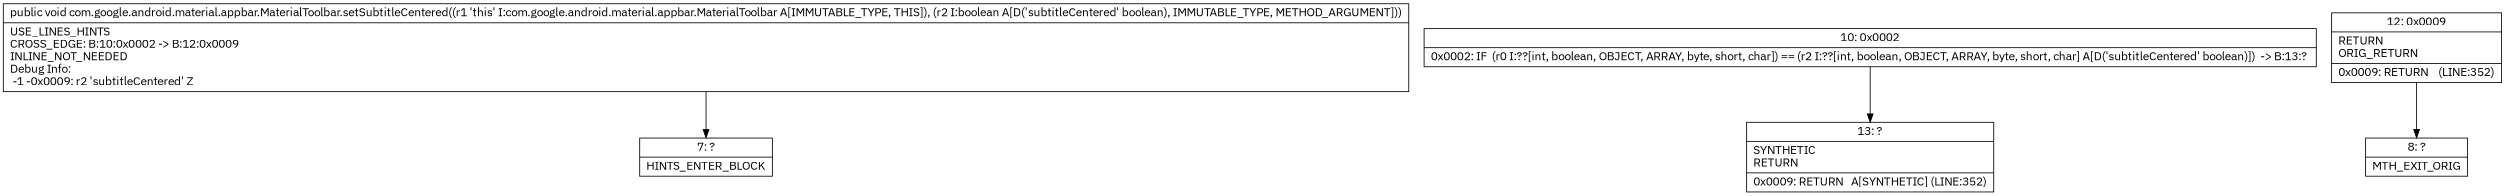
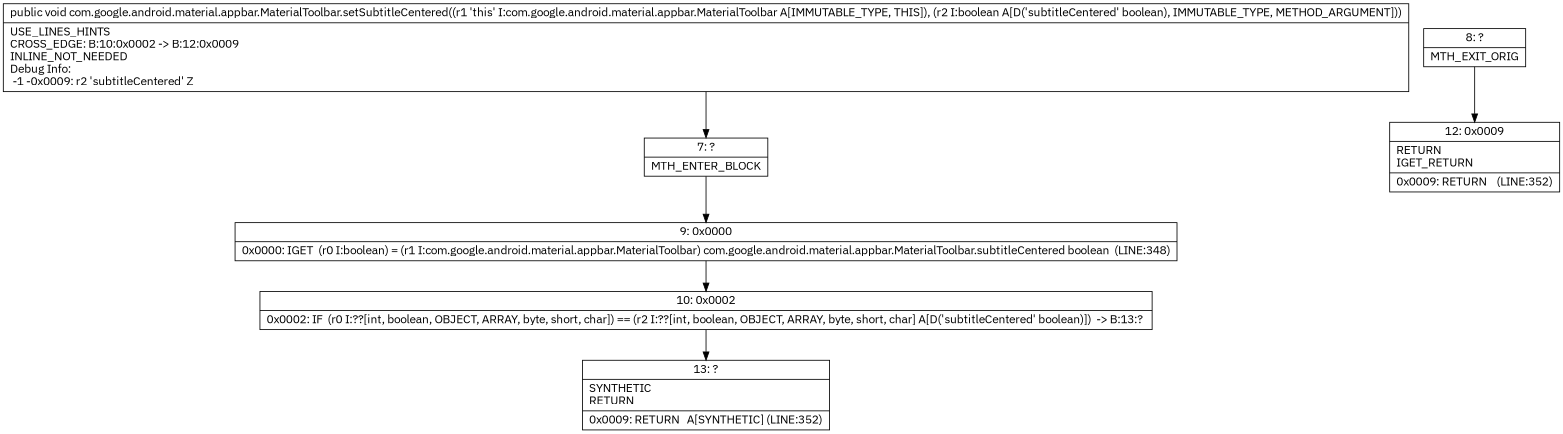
node "12: 0x0009": text "ORIG_RETURN" -> "IGET_RETURN"
edge "12: 0x0009" -> "8: ?": reversed
node "7: ?": text "HINTS_ENTER_BLOCK" -> "MTH_ENTER_BLOCK"
node "9: 0x0000": added
